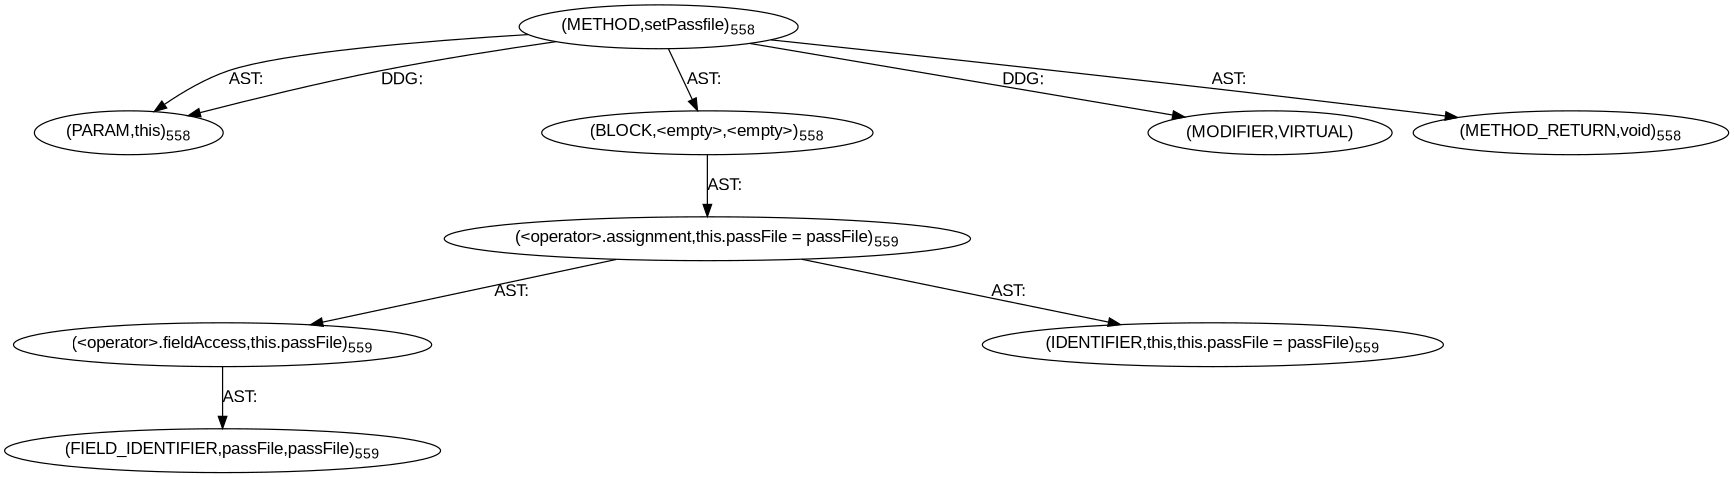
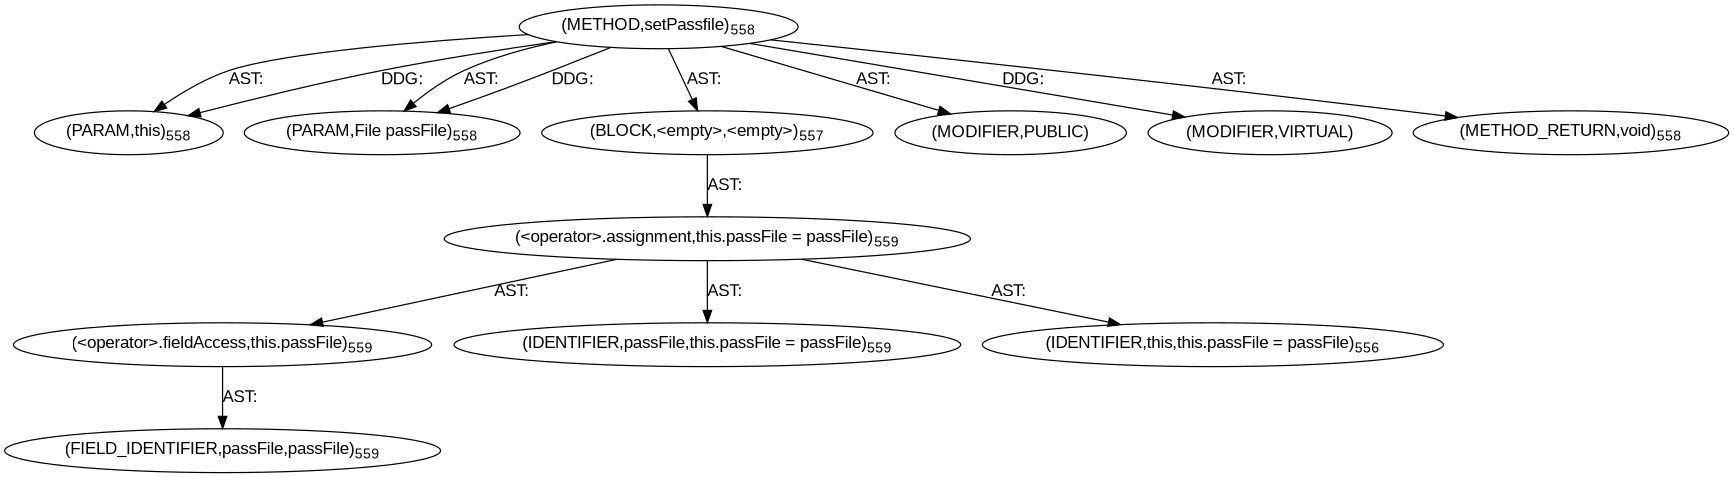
node "(BLOCK,<empty>,<empty>)": text "558" -> "557"
node "(PARAM,File passFile)": added
node "(MODIFIER,PUBLIC)": added
node "(IDENTIFIER,this,this.passFile = passFile)": text "559" -> "556"
node "(IDENTIFIER,passFile,this.passFile = passFile)": added
